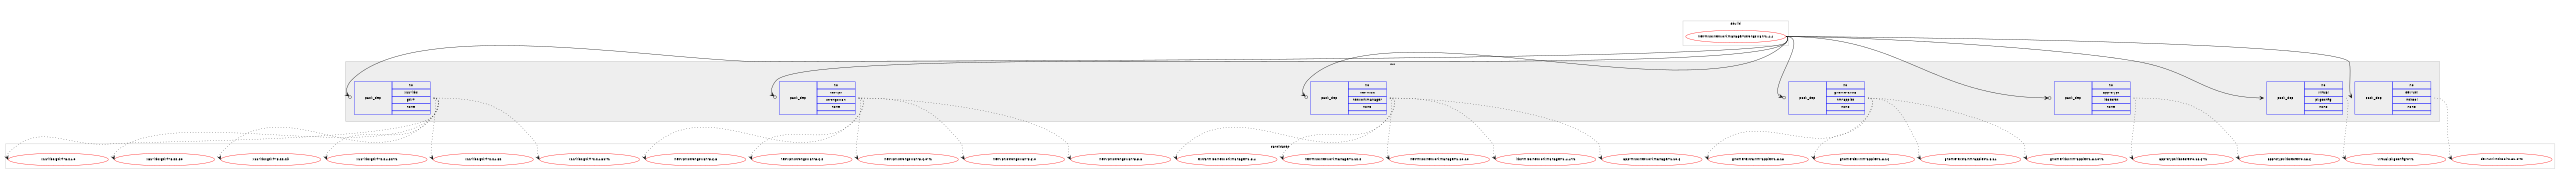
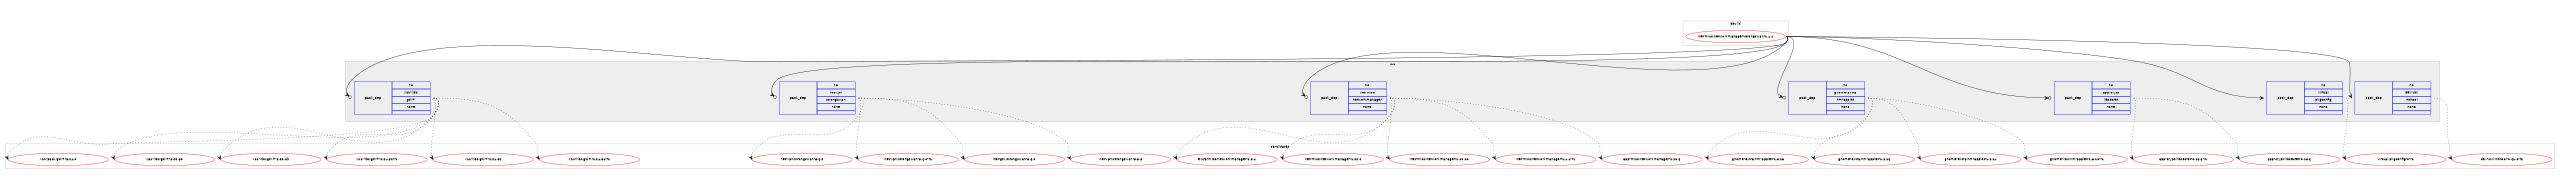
node "x11-libs/gtk+-3.24.0": label "x11-libs/gtk+-3.24.0" -> "x11-pack/gtk+-3.24.0"
node "net-vpn/strongswan-5.6.3": removed
node "net-vpn/strongswan-5.6.0": label "net-vpn/strongswan-5.6.0" -> "net-gtk/strongswan-5.6.0"
node "libs-misc/networkmanager-1.4.4-r1": label "libs-misc/networkmanager-1.4.4-r1" -> "net-misc/networkmanager-1.4.4-r1"
node "gnome-dev/nm-applet-1.8.16": label "gnome-dev/nm-applet-1.8.16" -> "gnome-extra/nm-applet-1.8.16"
node "dev-util/intltool-0.51.0-r2": label "dev-util/intltool-0.51.0-r2" -> "dev-util/intltool-0.61.0-r2"
